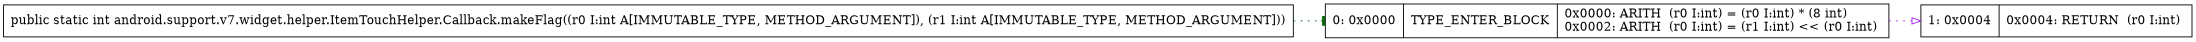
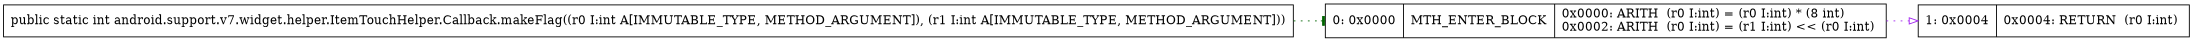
node "0: 0x0000": text "TYPE_ENTER_BLOCK" -> "MTH_ENTER_BLOCK"
